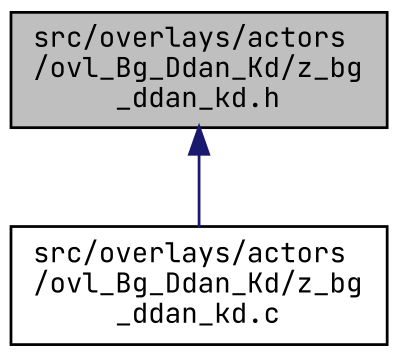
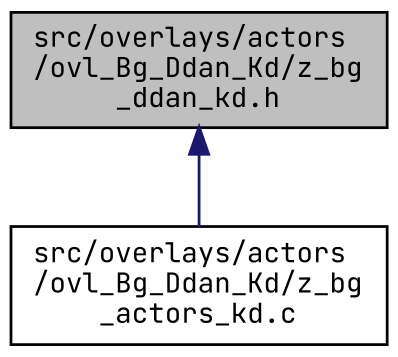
node "src/overlays/actors /ovl_Bg_Ddan_Kd/z_bg _ddan_kd.c": label "src/overlays/actors /ovl_Bg_Ddan_Kd/z_bg _ddan_kd.c" -> "src/overlays/actors /ovl_Bg_Ddan_Kd/z_bg _actors_kd.c"
